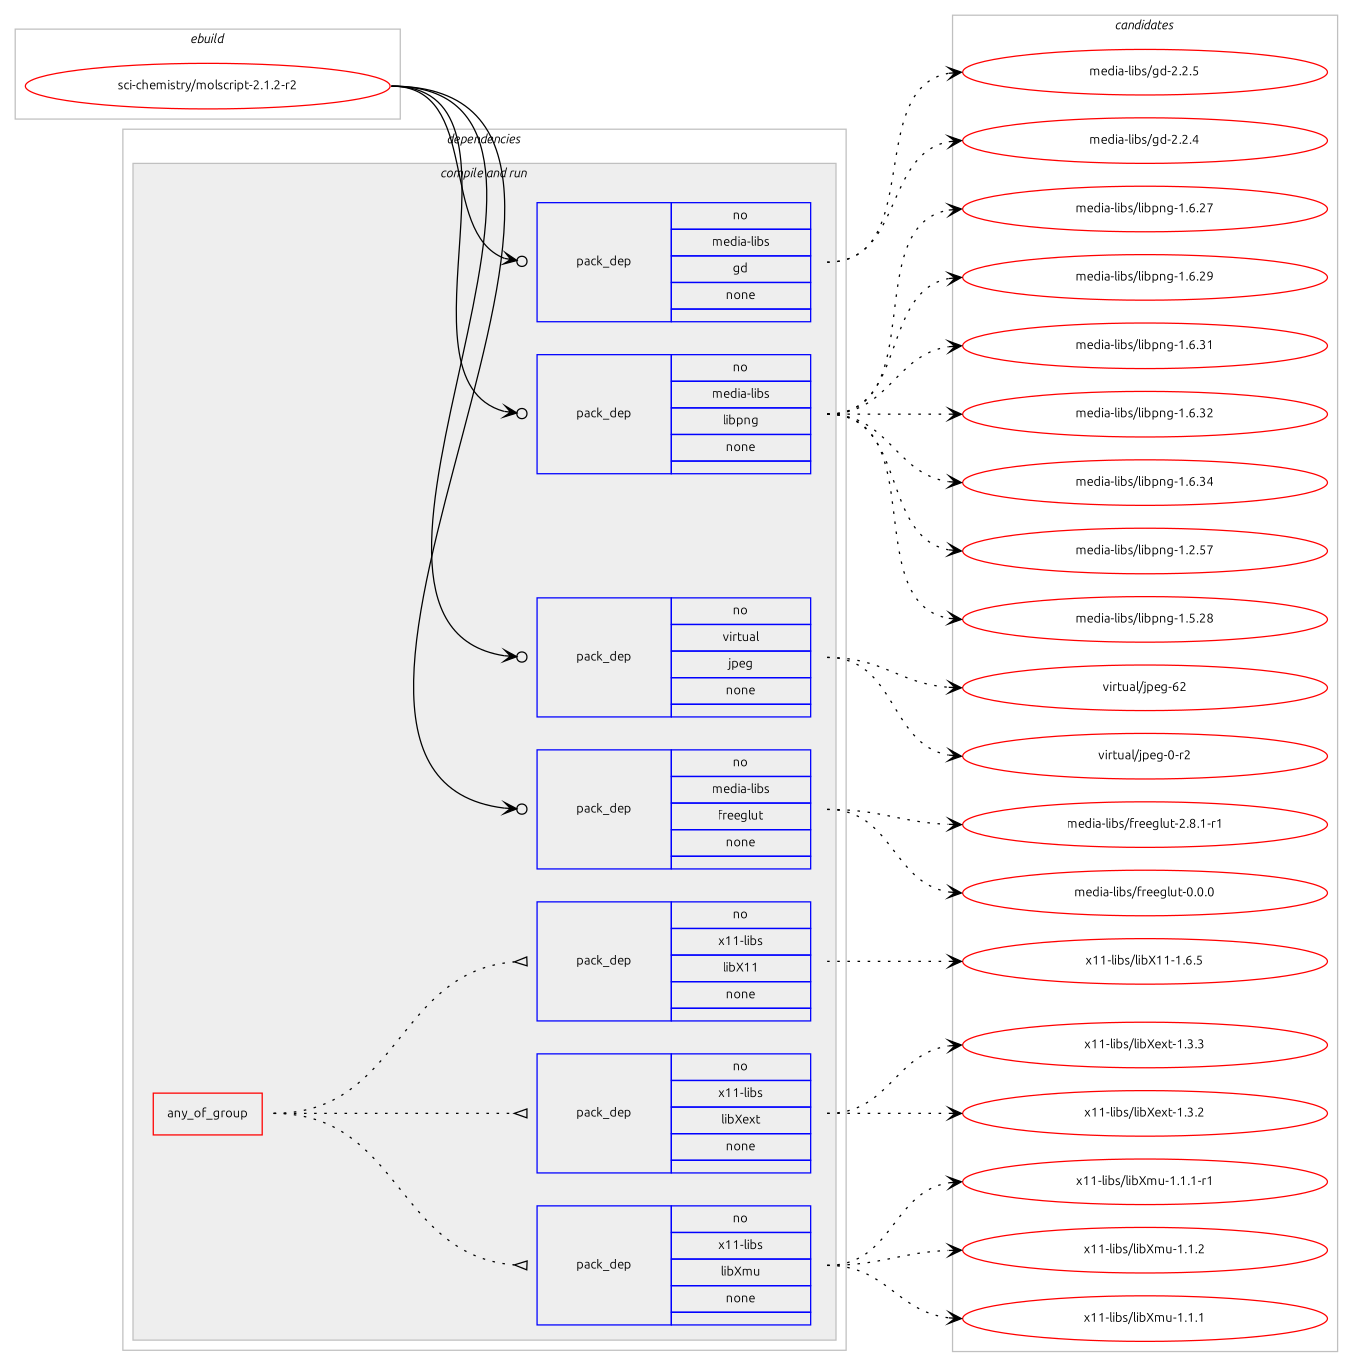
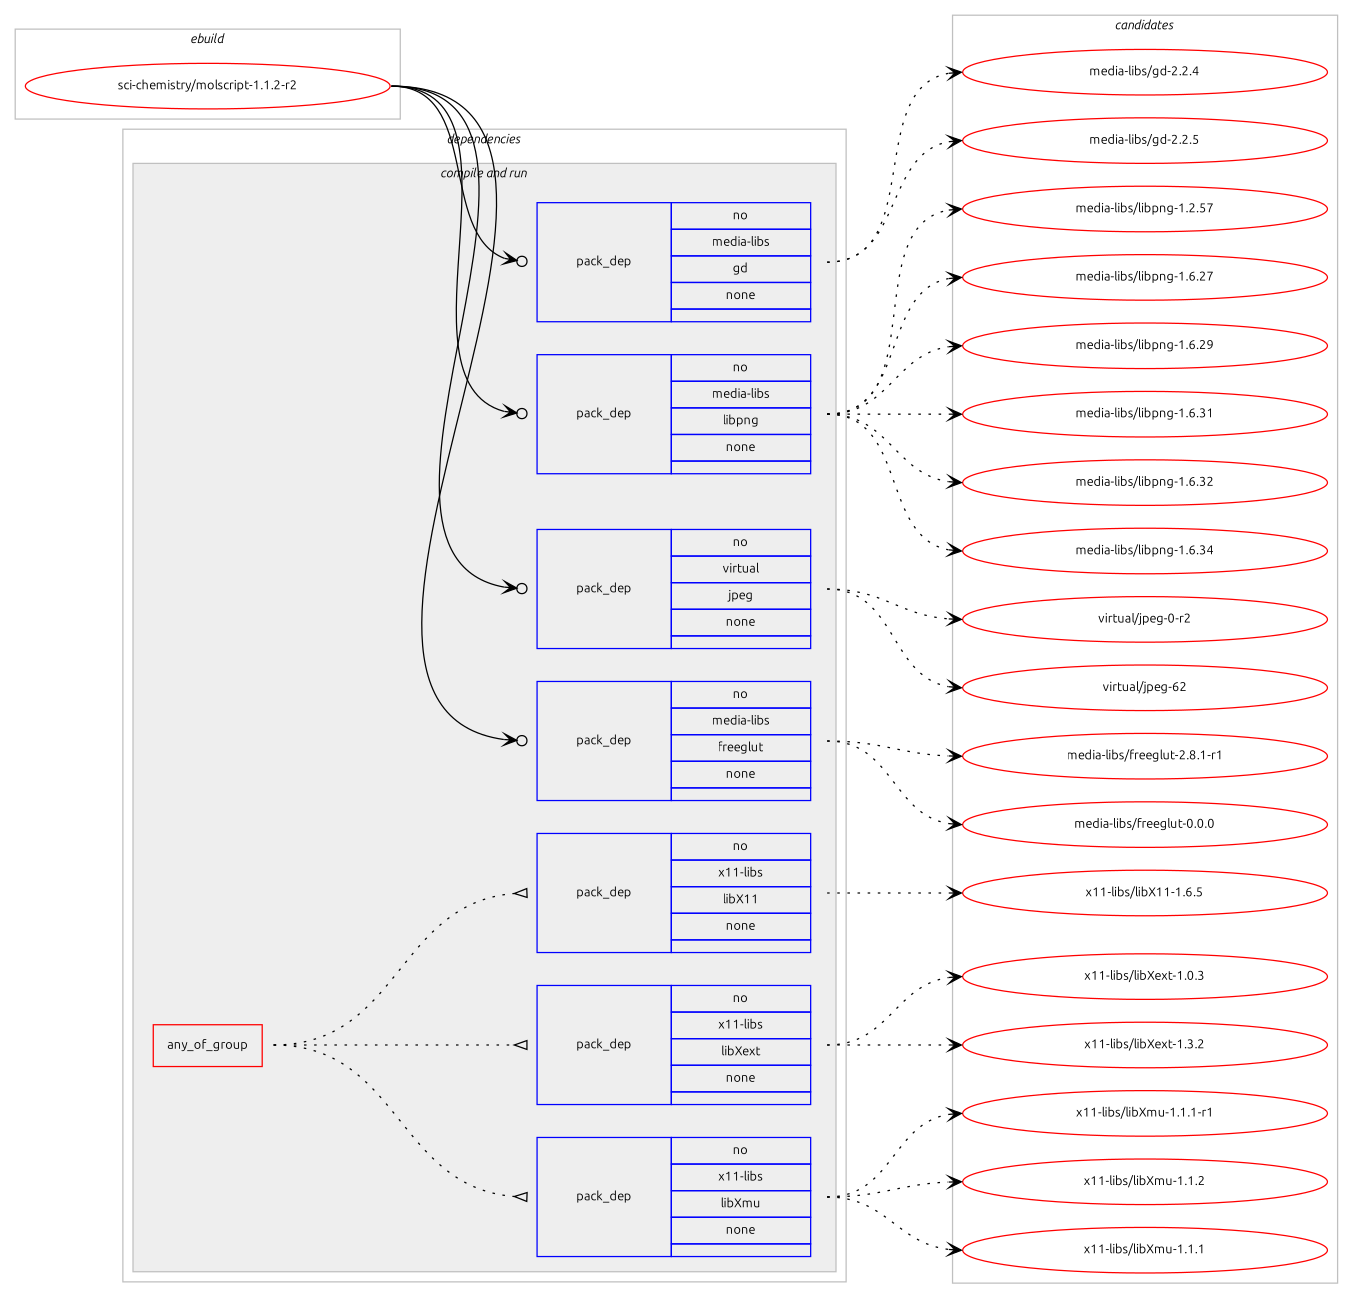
node "sci-chemistry/molscript-2.1.2-r2": label "sci-chemistry/molscript-2.1.2-r2" -> "sci-chemistry/molscript-1.1.2-r2"
node "media-libs/libpng-1.5.28": removed
node "x11-libs/libXext-1.3.3": label "x11-libs/libXext-1.3.3" -> "x11-libs/libXext-1.0.3"
